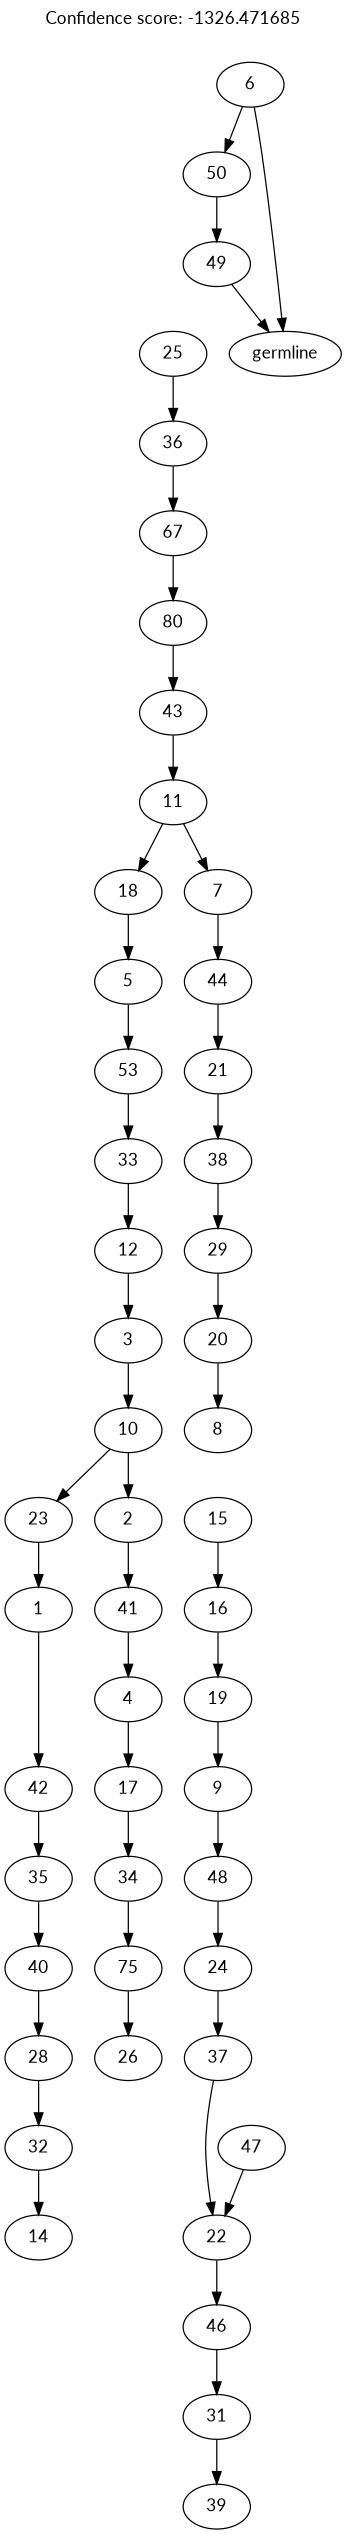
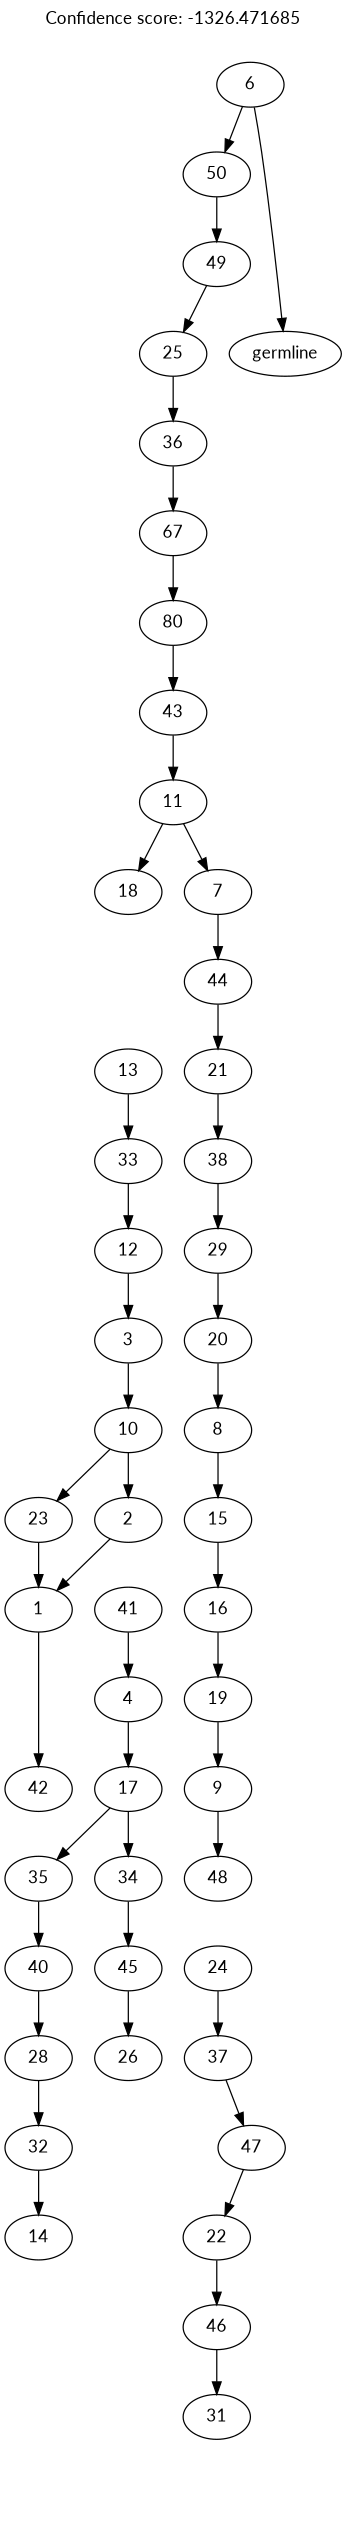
edge "49" -> "germline": now "49" -> "25"
node "5": removed
node "53": label "53" -> "13"
edge "8" -> "15": added
edge "2" -> "41": now "2" -> "1"
edge "42" -> "35": now "17" -> "35"
edge "48" -> "24": removed
node "75": label "75" -> "45"
edge "37" -> "22": now "37" -> "47"
node "39": removed
